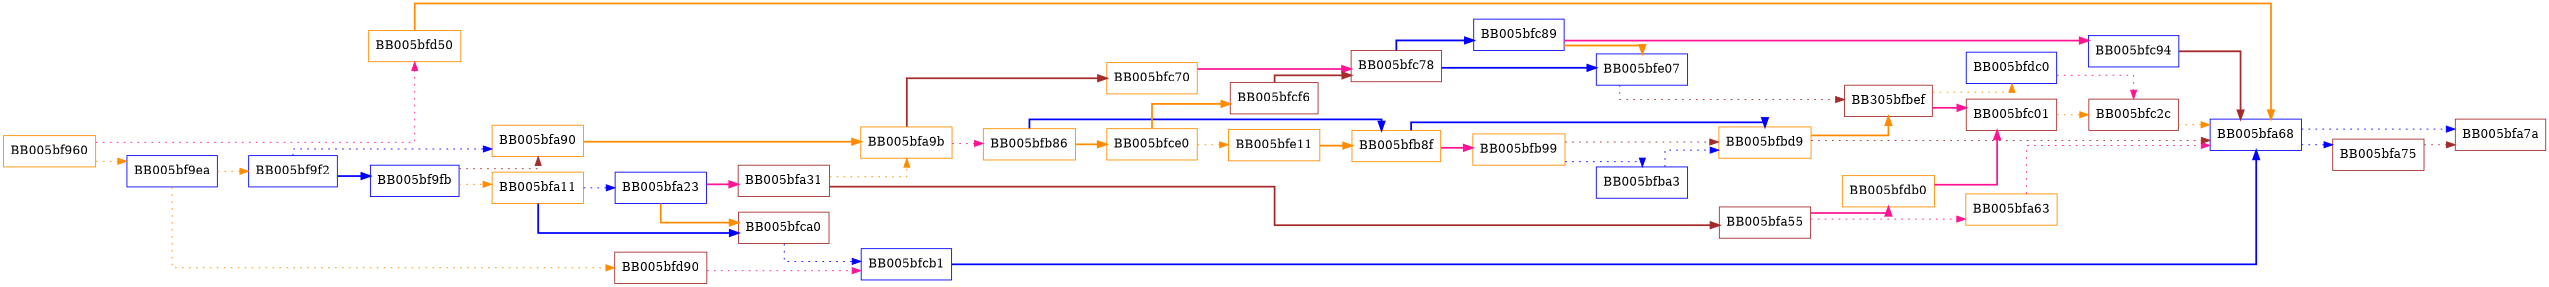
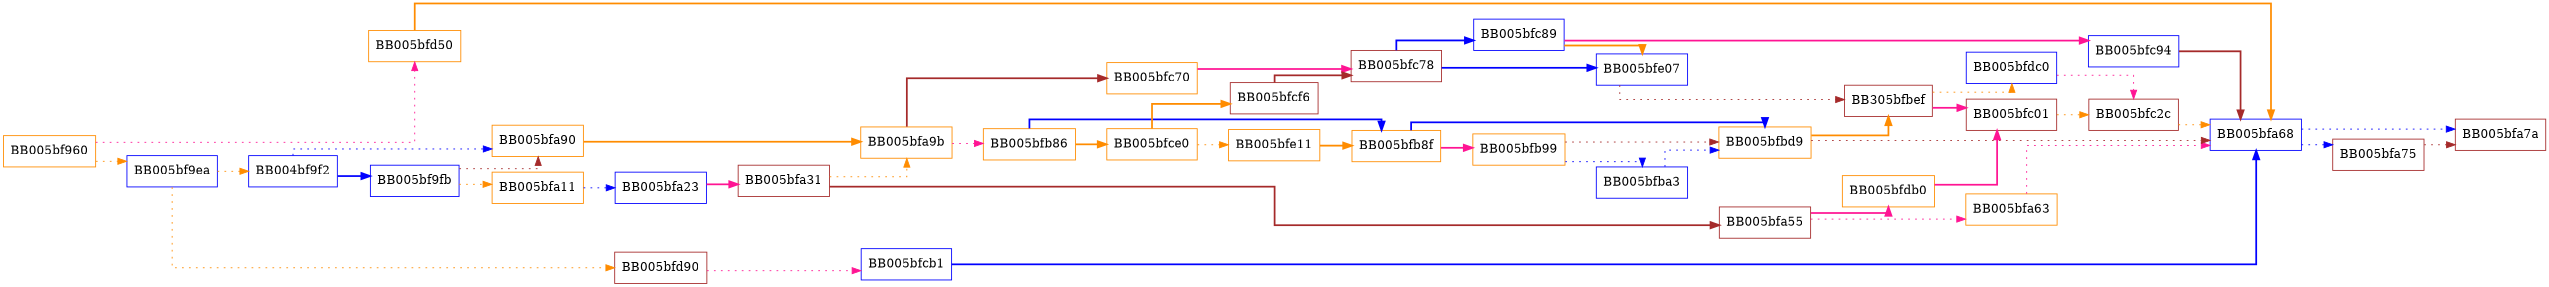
node "BB005bf9f2": label "BB005bf9f2" -> "BB004bf9f2"
node "BB005bfca0": removed
